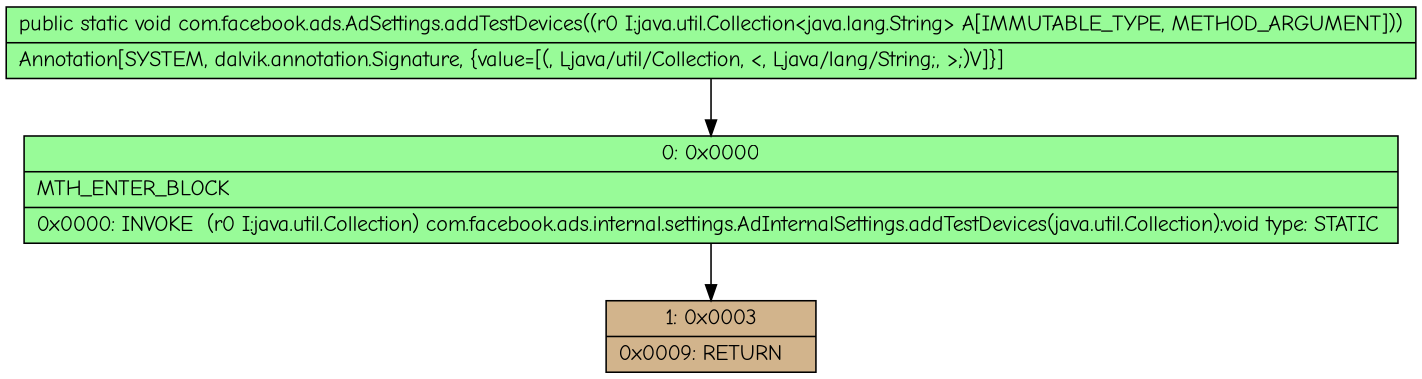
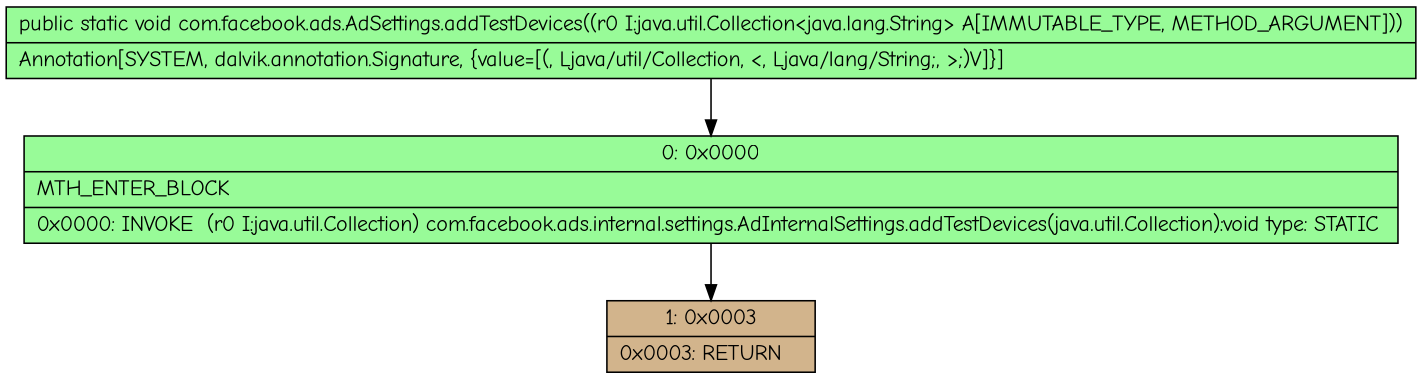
node "1: 0x0003": text "0x0009: RETURN" -> "0x0003: RETURN"
